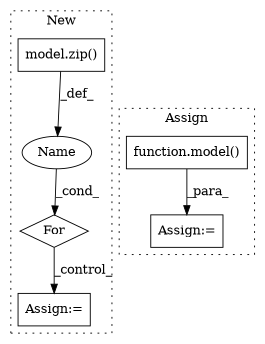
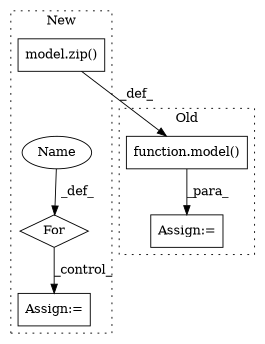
edge "model.zip()" -> "Name": now "model.zip()" -> "function.model()"
cluster "Assign": label "Assign" -> "Old"
edge "Name" -> "For": label "_cond_" -> "_def_"
